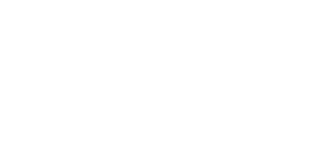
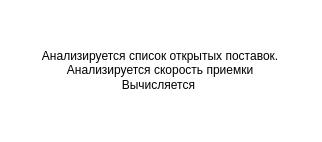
node "Анализируется список открытых поставок. Анализируется скорость приемки Вычисляется": added
